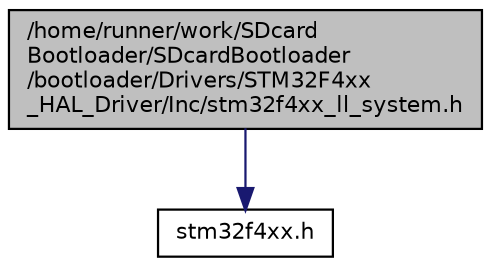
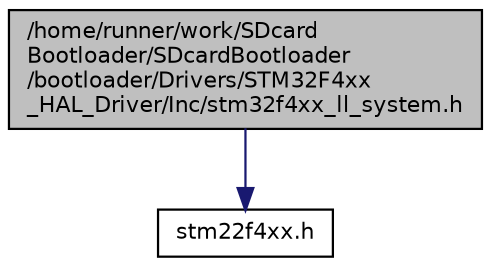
node "stm32f4xx.h": label "stm32f4xx.h" -> "stm22f4xx.h"
